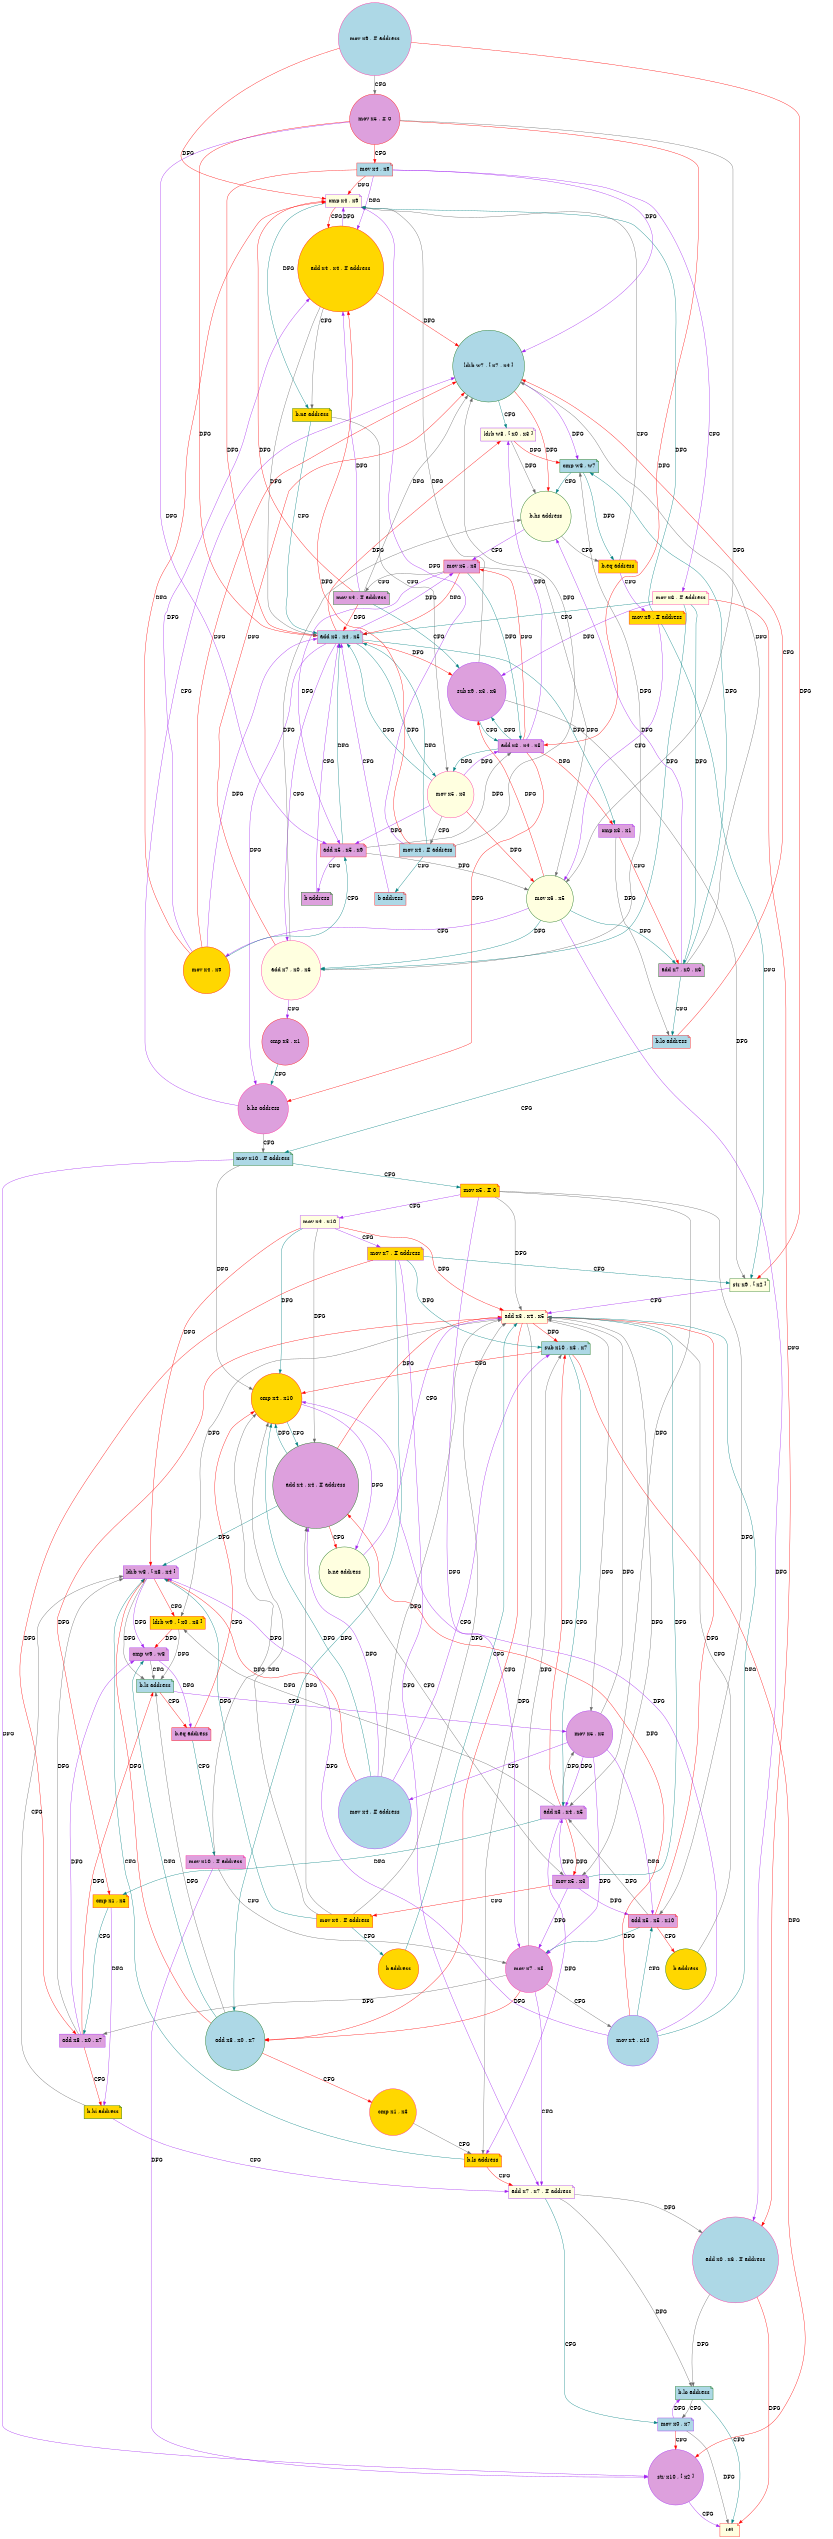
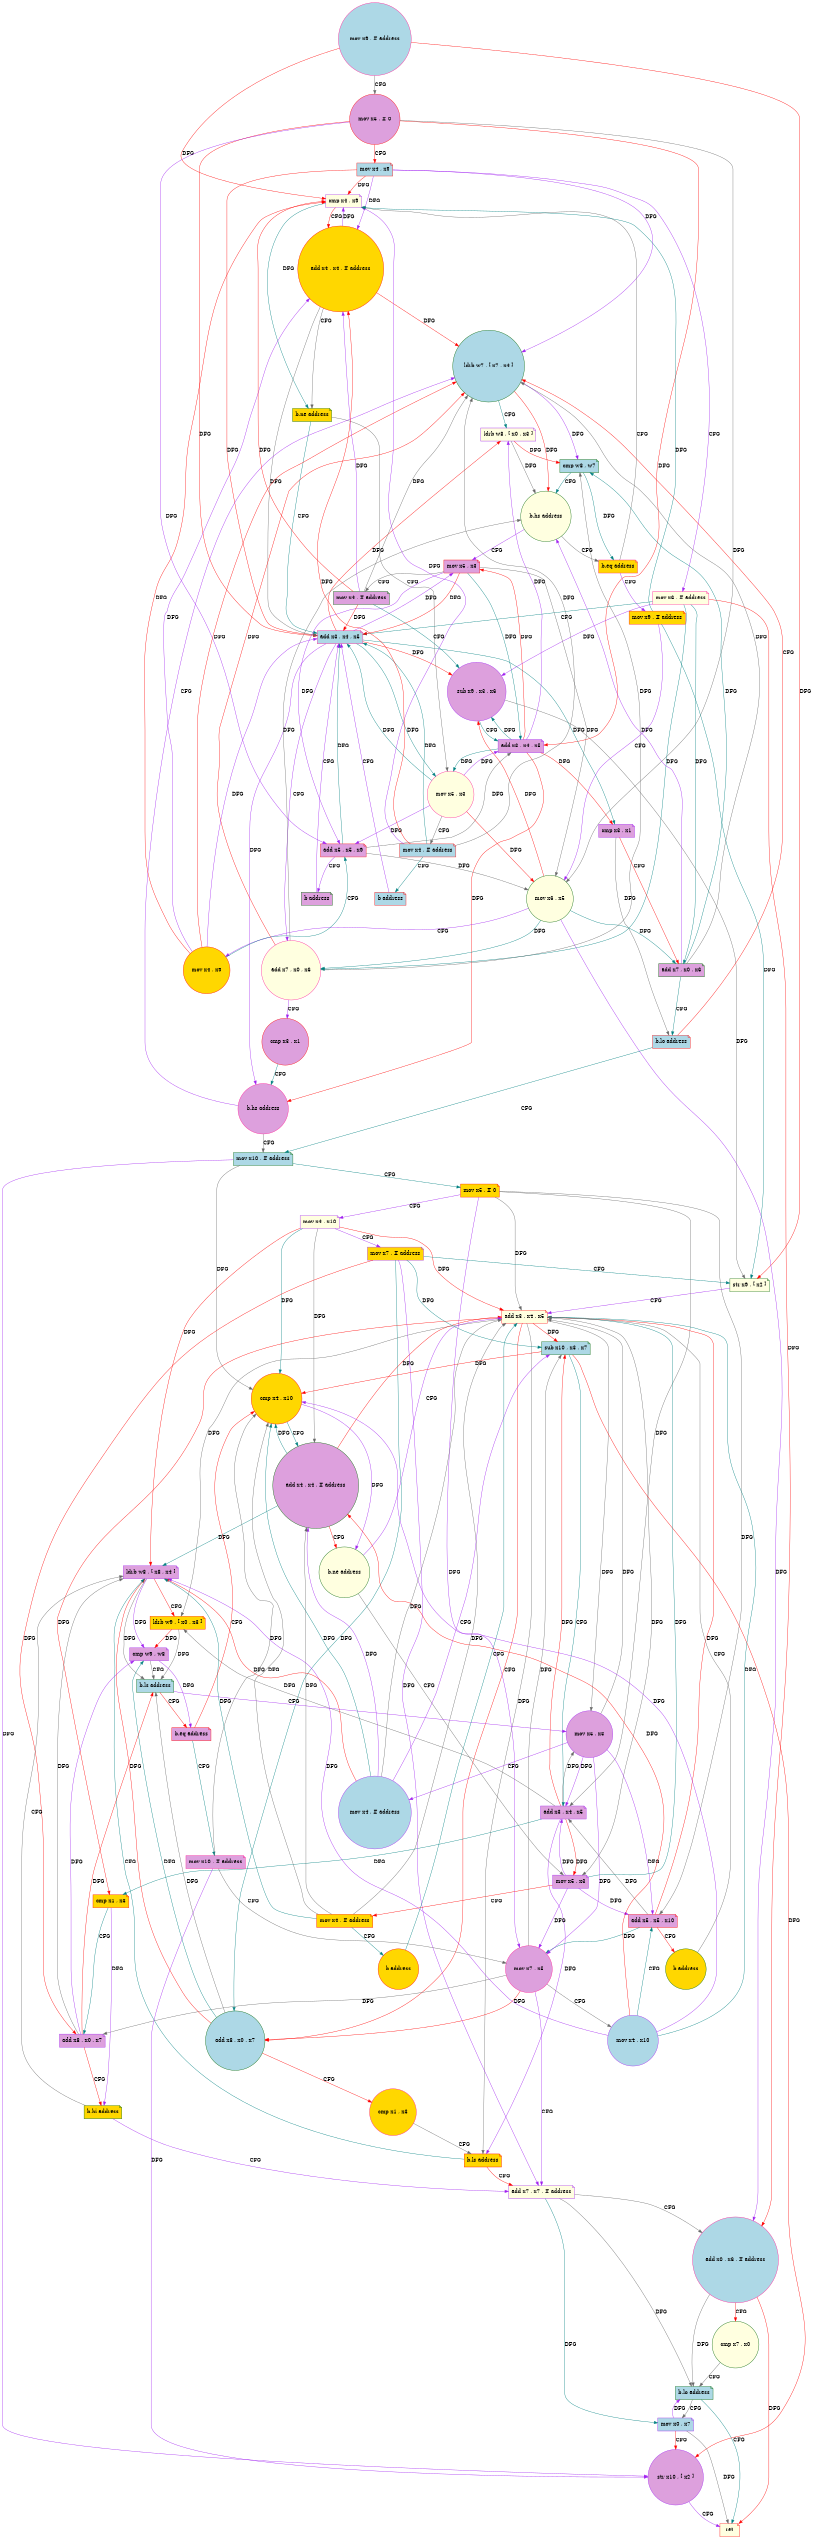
edge "sub x9 , x3 , x6" -> "cmp x4 , x9": removed, label "DFG"
edge "add x7 , x7 , # address" -> "add x0 , x6 , # address": label "DFG" -> "CFG"
edge "add x7 , x7 , # address" -> "mov x0 , x7": label "CFG" -> "DFG"
node "cmp x7 , x0": added
